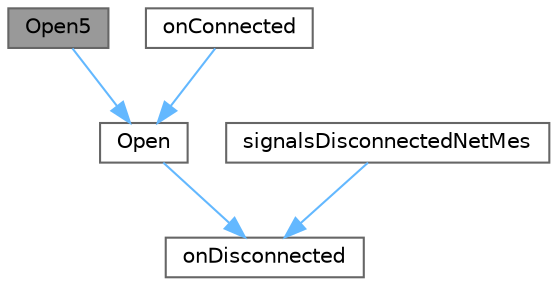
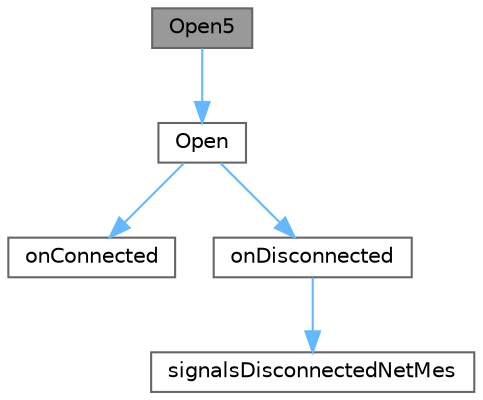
edge "onConnected" -> "Open": reversed
edge "signalsDisconnectedNetMes" -> "onDisconnected": reversed
